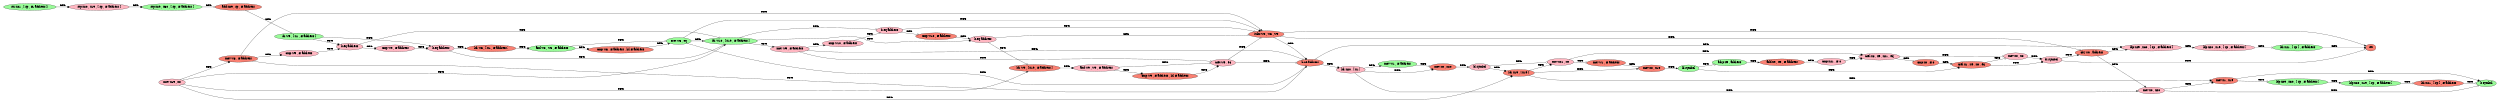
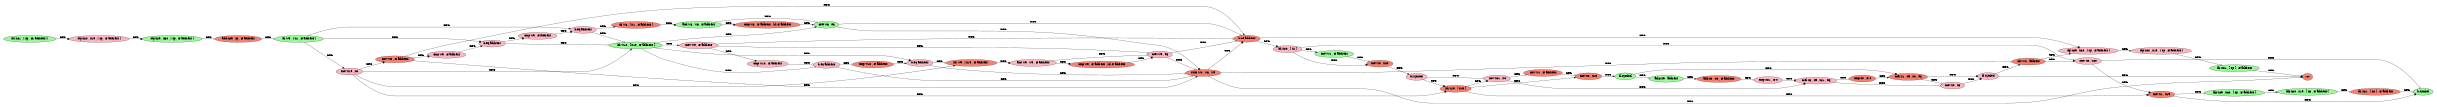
edge "cset w8 , eq" -> "ldr w10 , [ x19 , # address ]": reversed
edge "ldr w9 , [ x1 , # address ]" -> "mov x19 , x0": added, label "CFG"
